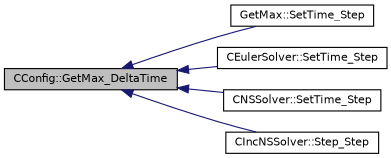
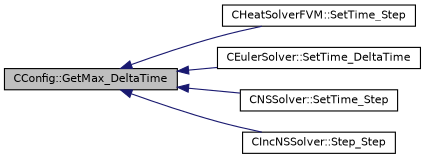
node "GetMax::SetTime_Step": label "GetMax::SetTime_Step" -> "CHeatSolverFVM::SetTime_Step"
node "CEulerSolver::SetTime_Step": label "CEulerSolver::SetTime_Step" -> "CEulerSolver::SetTime_DeltaTime"
